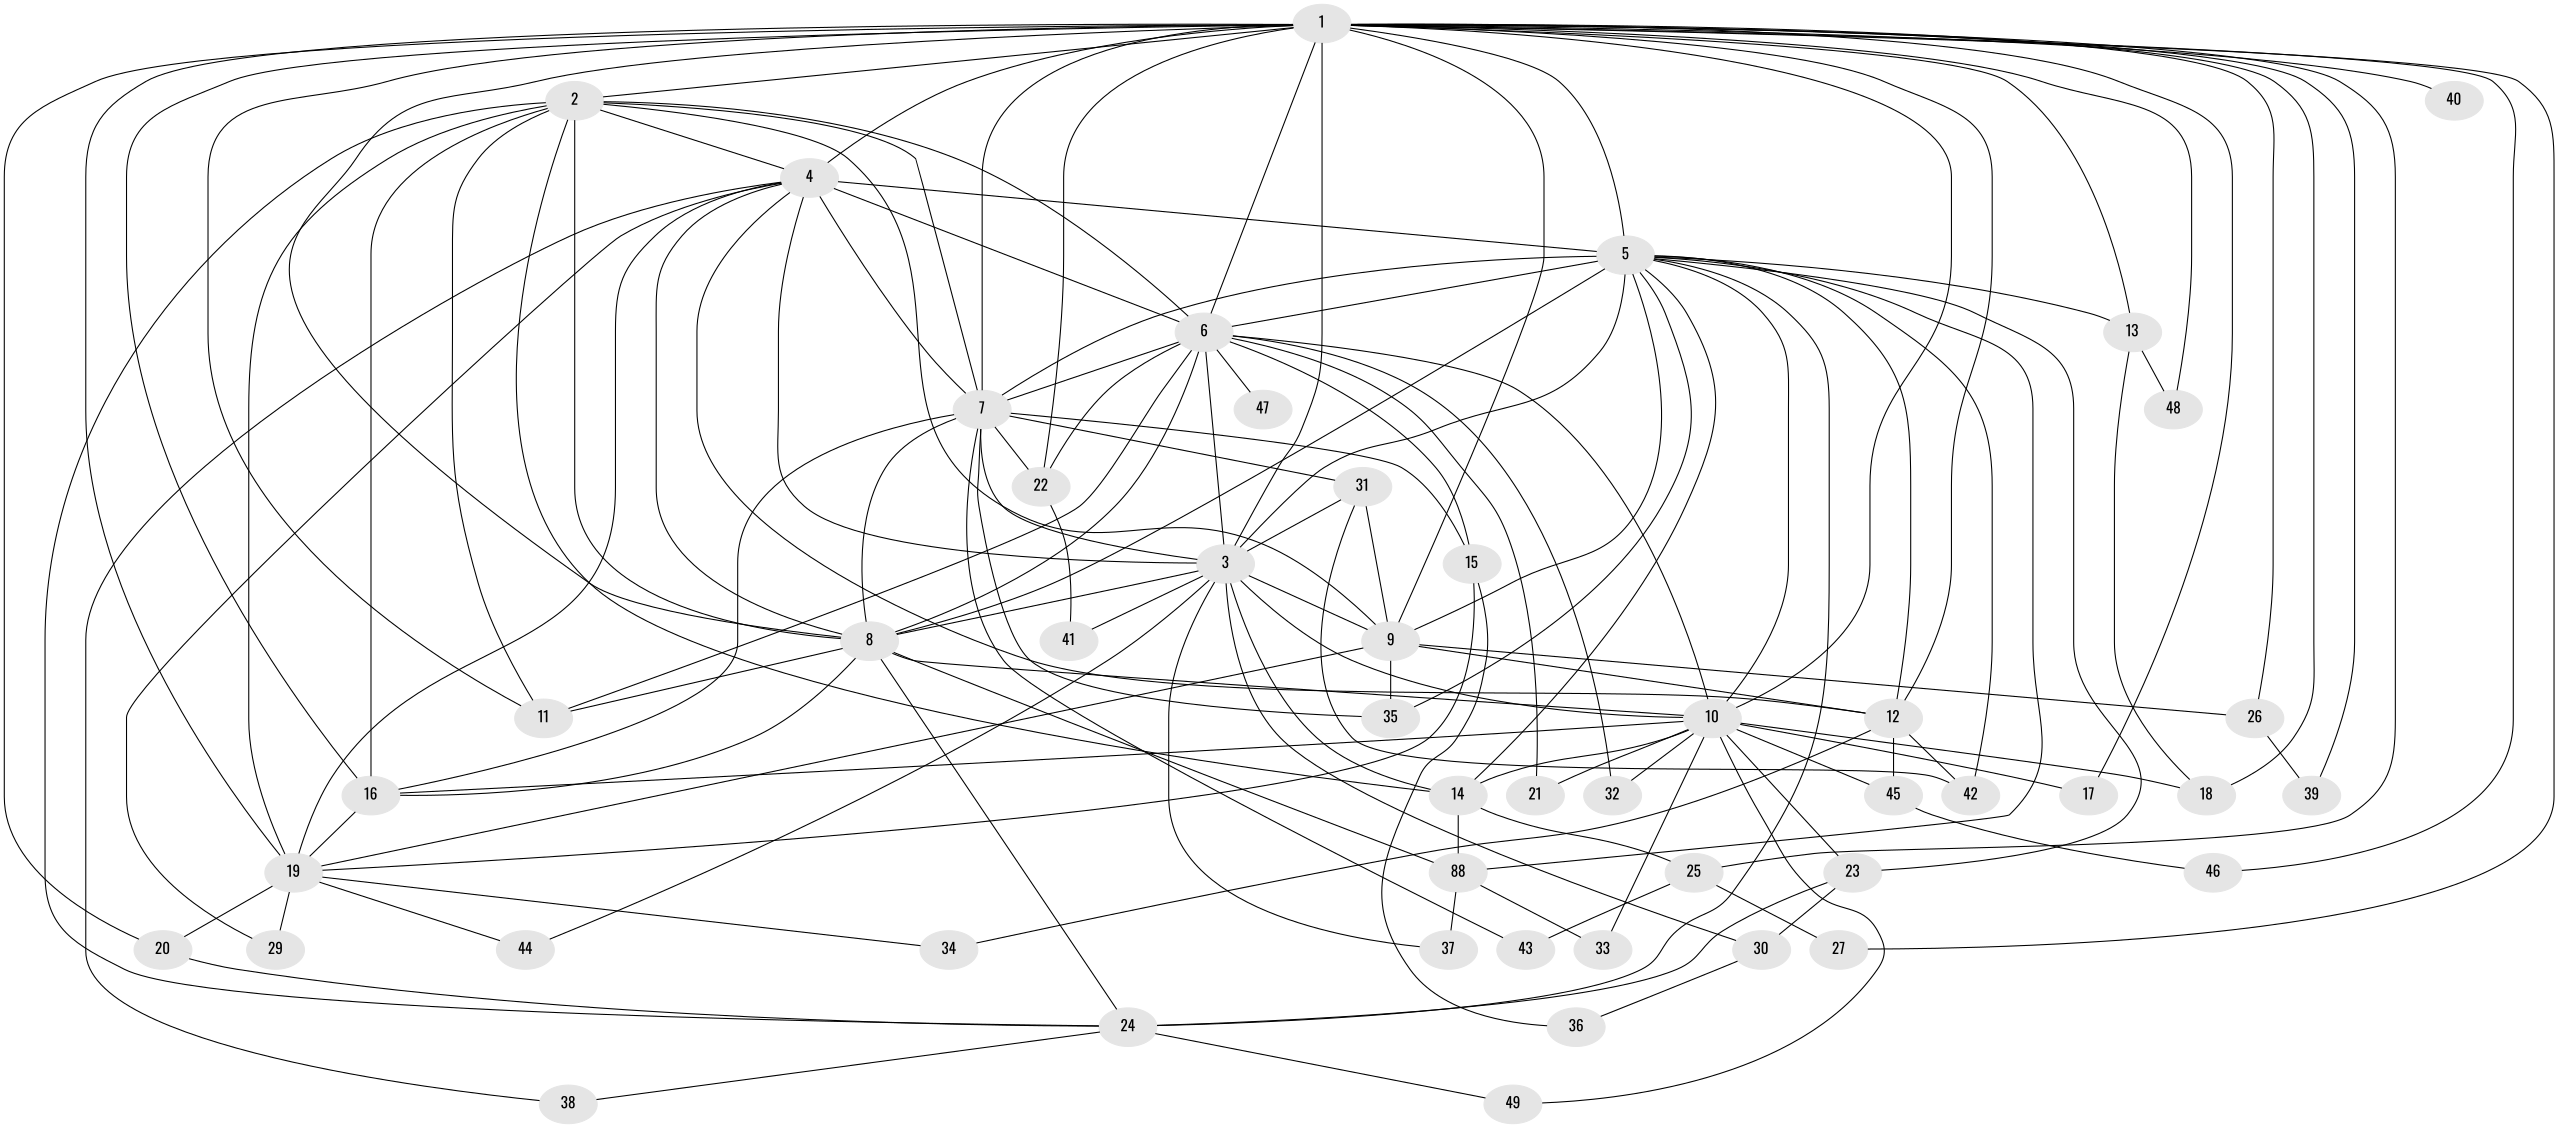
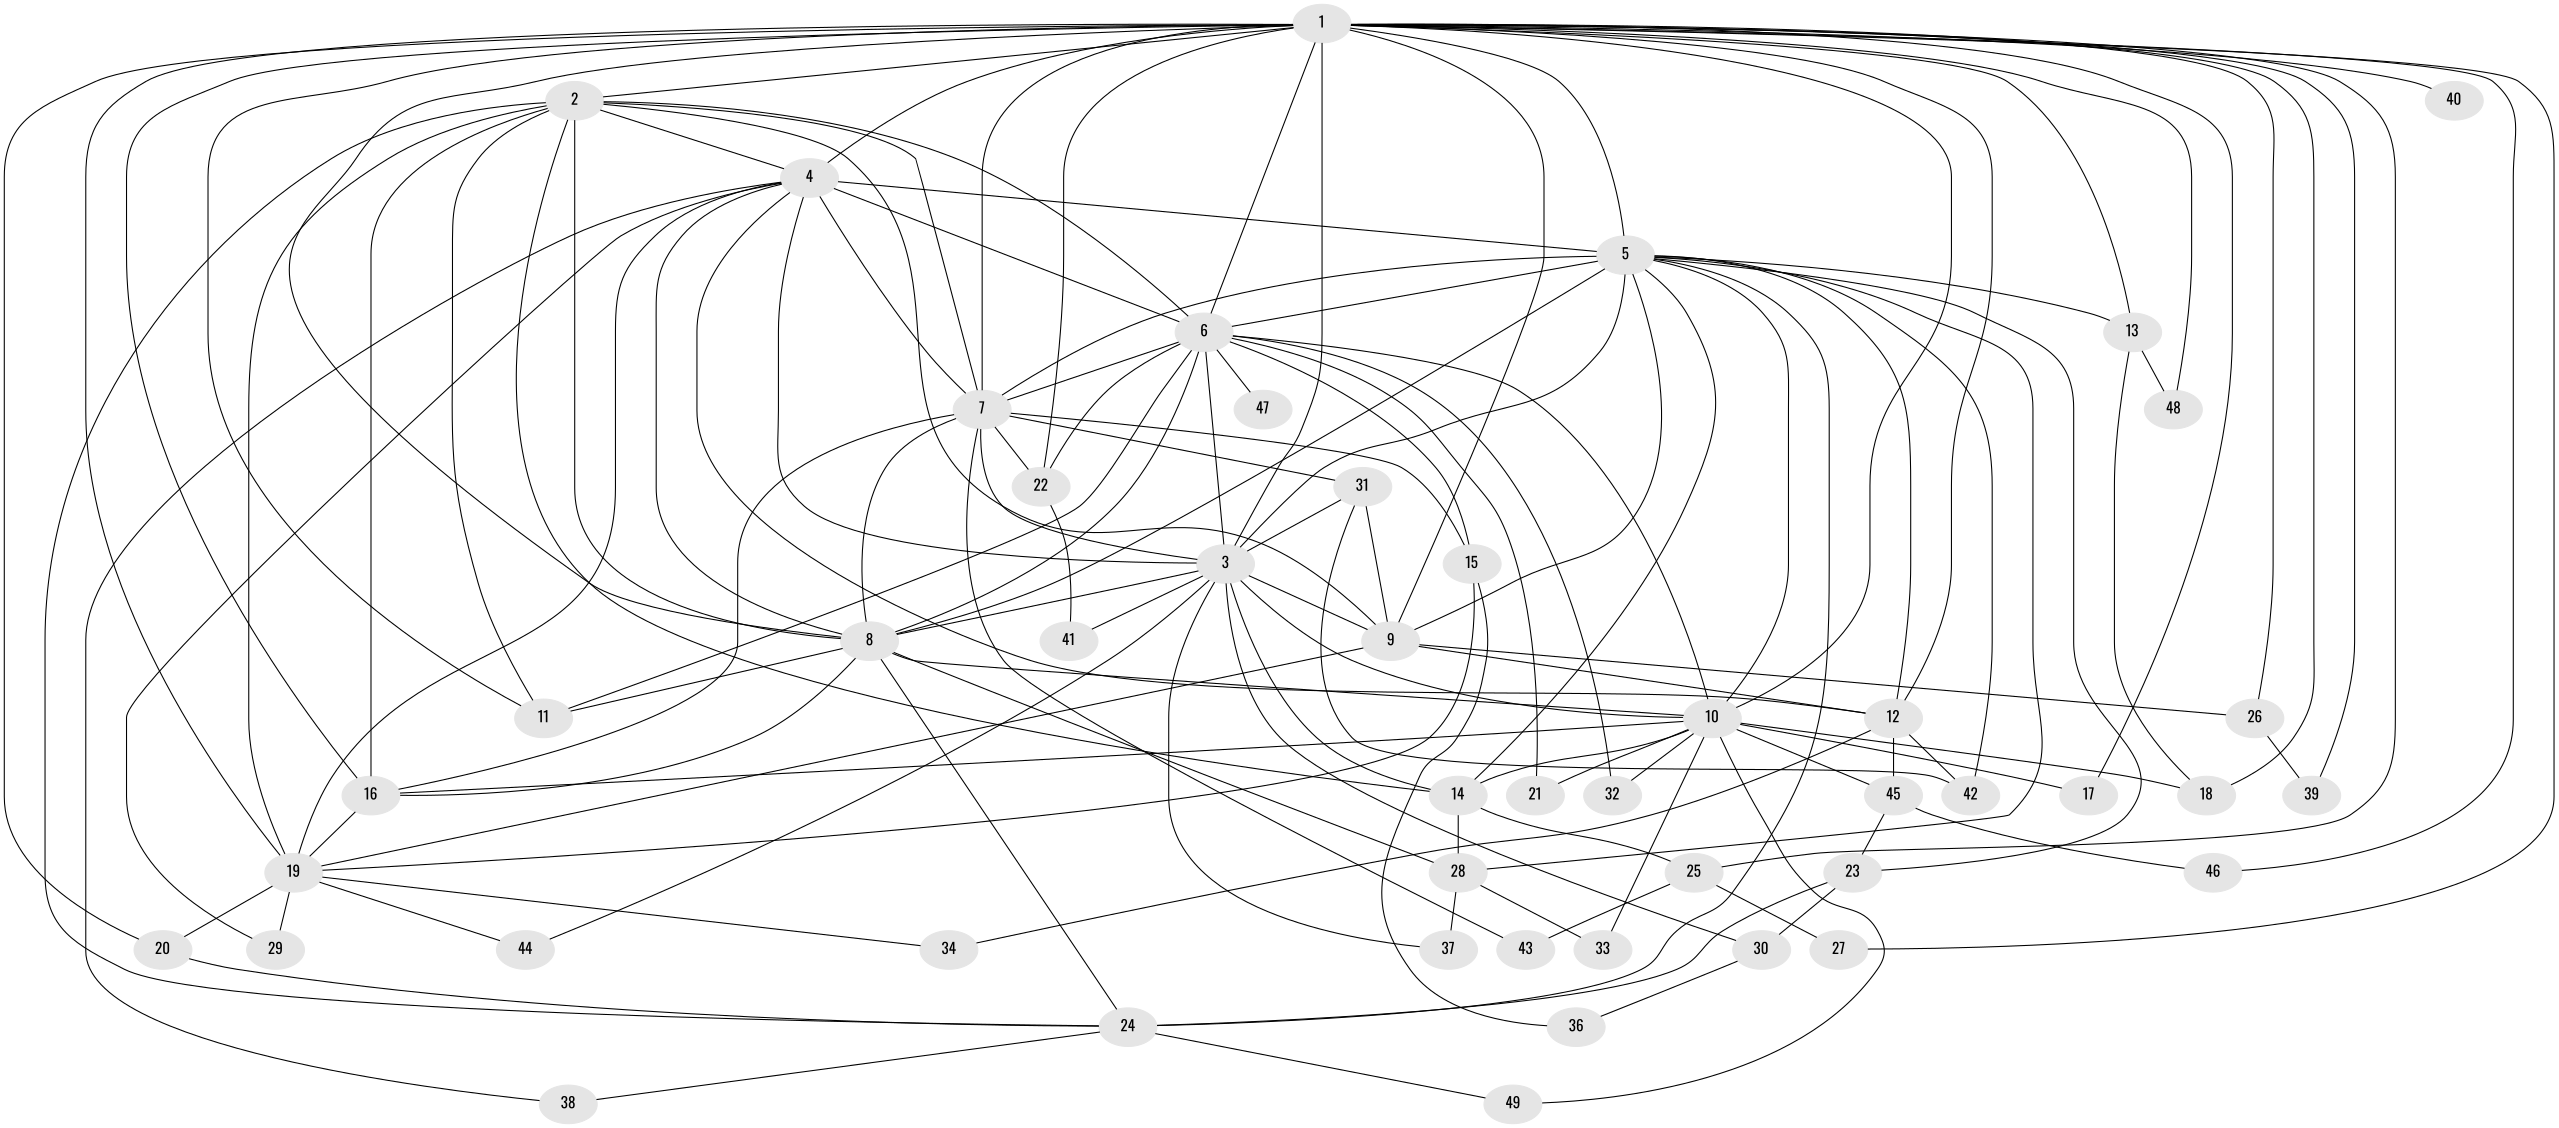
node "35": removed
edge "10" -- "23": now "45" -- "23"
node "88": label "88" -> "28"
